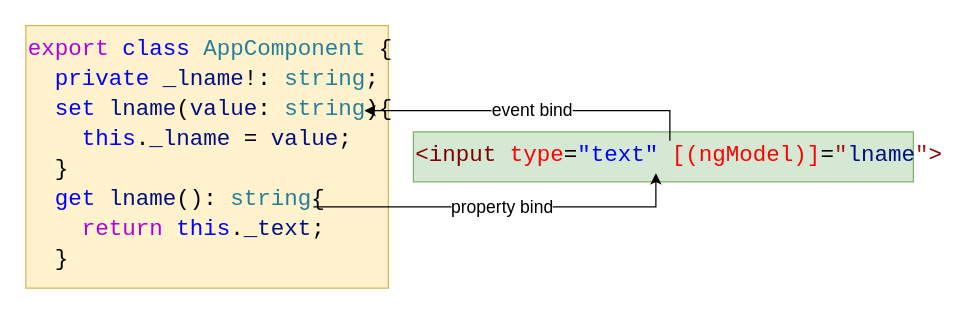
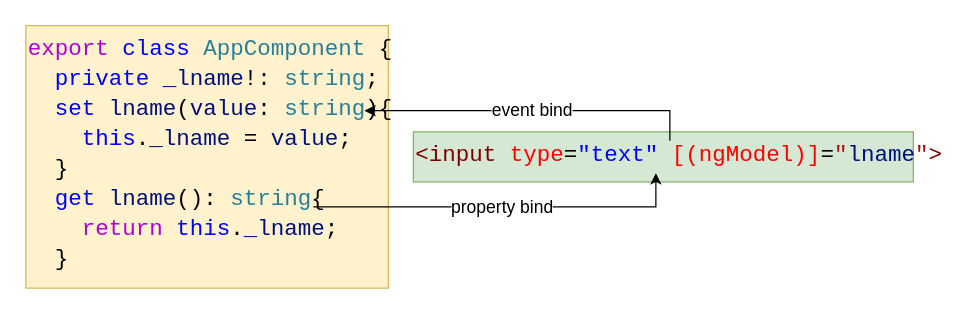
node "export class AppComponent { private _lname!: string; set lname(value: string){ this._lname = value; } get lname(): string{ return this._text; }": label "export class AppComponent { private _lname!: string; set lname(value: string){ this._lname = value; } get lname(): string{ return this._text; }" -> "export class AppComponent { private _lname!: string; set lname(value: string){ this._lname = value; } get lname(): string{ return this._lname; }"
